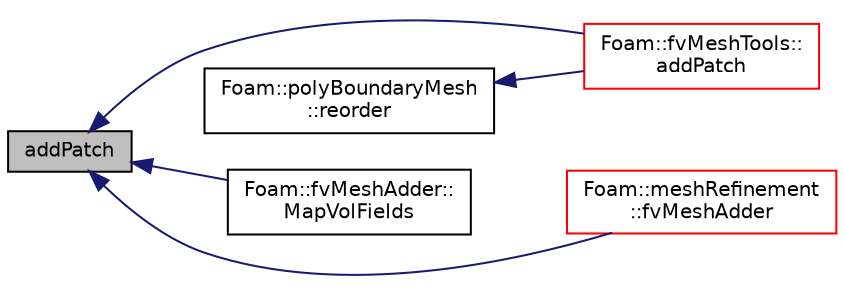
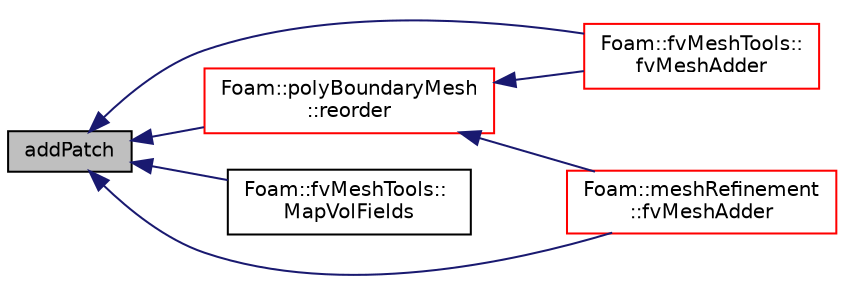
node "Foam::fvMeshTools:: addPatch": label "Foam::fvMeshTools:: addPatch" -> "Foam::fvMeshTools:: fvMeshAdder"
node "Foam::polyBoundaryMesh ::reorder": color black -> red
edge "Foam::polyBoundaryMesh ::reorder" -> "addPatch": added
edge "Foam::meshRefinement ::fvMeshAdder" -> "Foam::polyBoundaryMesh ::reorder": added
node "Foam::fvMeshAdder:: MapVolFields": label "Foam::fvMeshAdder:: MapVolFields" -> "Foam::fvMeshTools:: MapVolFields"
